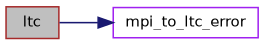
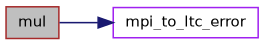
node "ltc": label "ltc" -> "mul"
